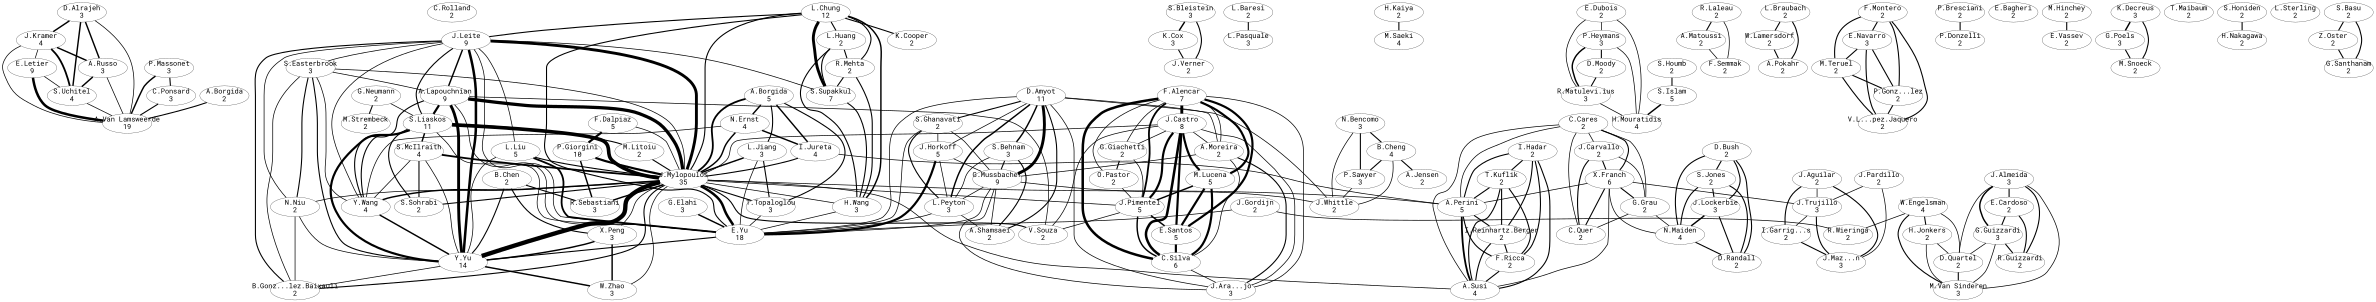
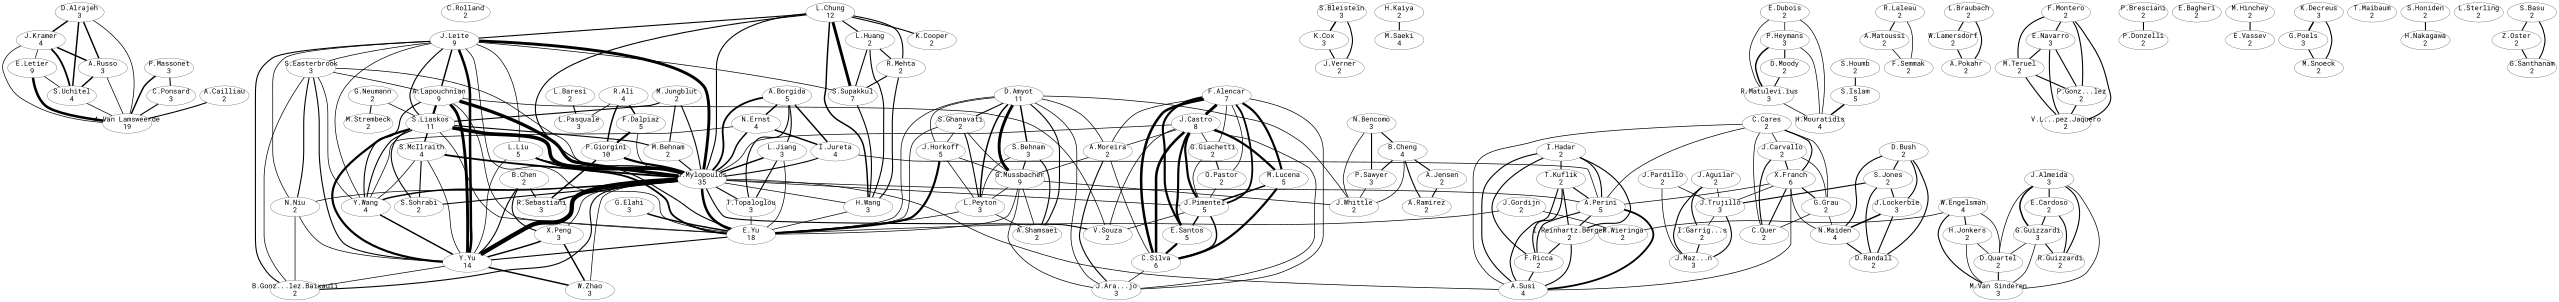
node "A.Borgida 2": label "A.Borgida 2" -> "A.Cailliau 2"
node "R.Ali 4": added
node "M.Jungblut 2": added
node "M.Litoiu 2": label "M.Litoiu 2" -> "M.Behnam 2"
edge "S.Jones 2" -- "N.Maiden 4": now "S.Jones 2" -- "J.Trujillo 3"
edge "M.Lucena 5" -- "E.Santos 5": removed
node "A.Ramirez 2": added
